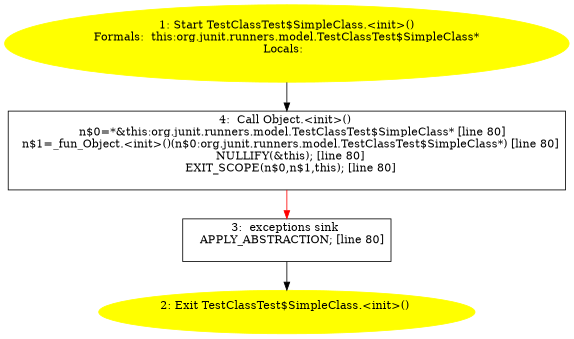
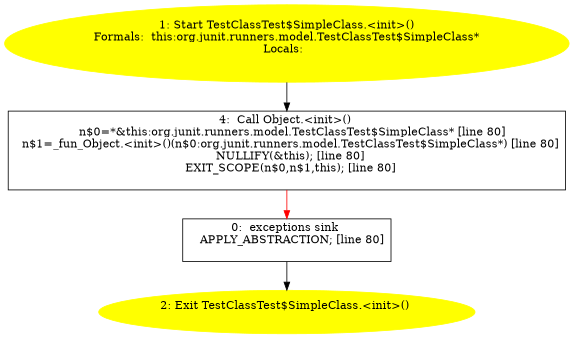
node "3:  exceptions sink APPLY_ABSTRACTION; [line 80]": label "3:  exceptions sink APPLY_ABSTRACTION; [line 80]" -> "0:  exceptions sink APPLY_ABSTRACTION; [line 80]"
